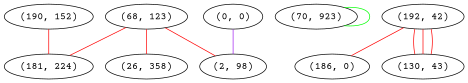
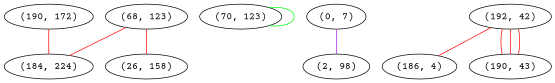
node "(190, 152)": label "(190, 152)" -> "(190, 172)"
node "(0, 0)": label "(0, 0)" -> "(0, 7)"
node "(70, 923)": label "(70, 923)" -> "(70, 123)"
edge "(68, 123)" -- "(2, 98)": removed
node "(181, 224)": label "(181, 224)" -> "(184, 224)"
node "(26, 358)": label "(26, 358)" -> "(26, 158)"
node "(186, 0)": label "(186, 0)" -> "(186, 4)"
node "(130, 43)": label "(130, 43)" -> "(190, 43)"
